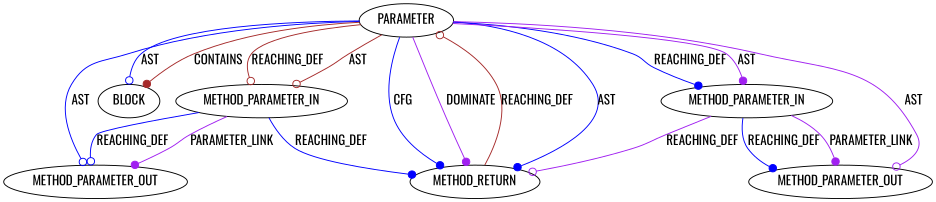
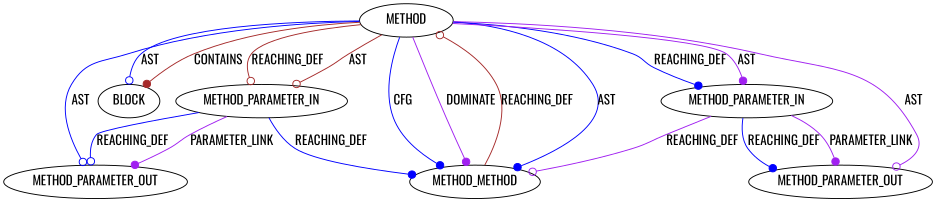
node "PARAMETER": label "PARAMETER" -> "METHOD"
node "METHOD_RETURN": label "METHOD_RETURN" -> "METHOD_METHOD"
